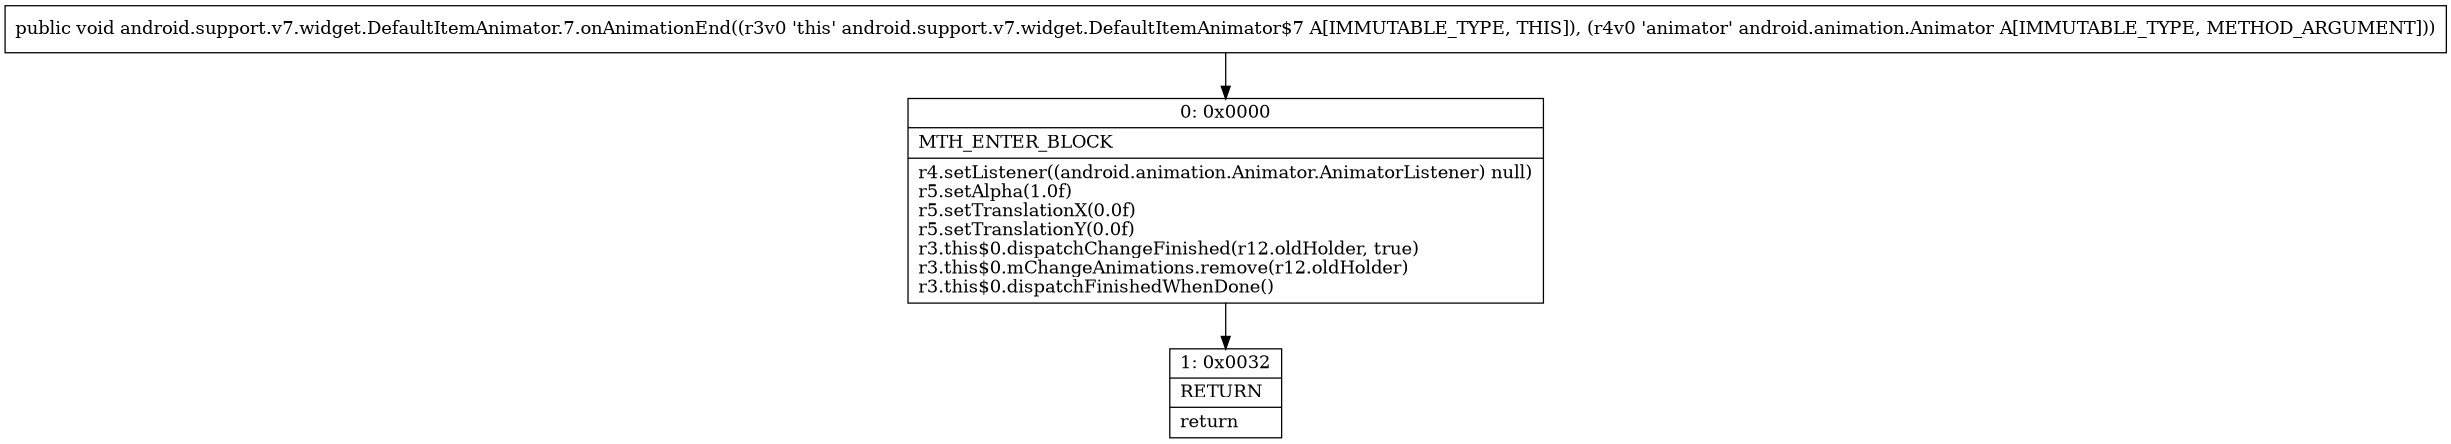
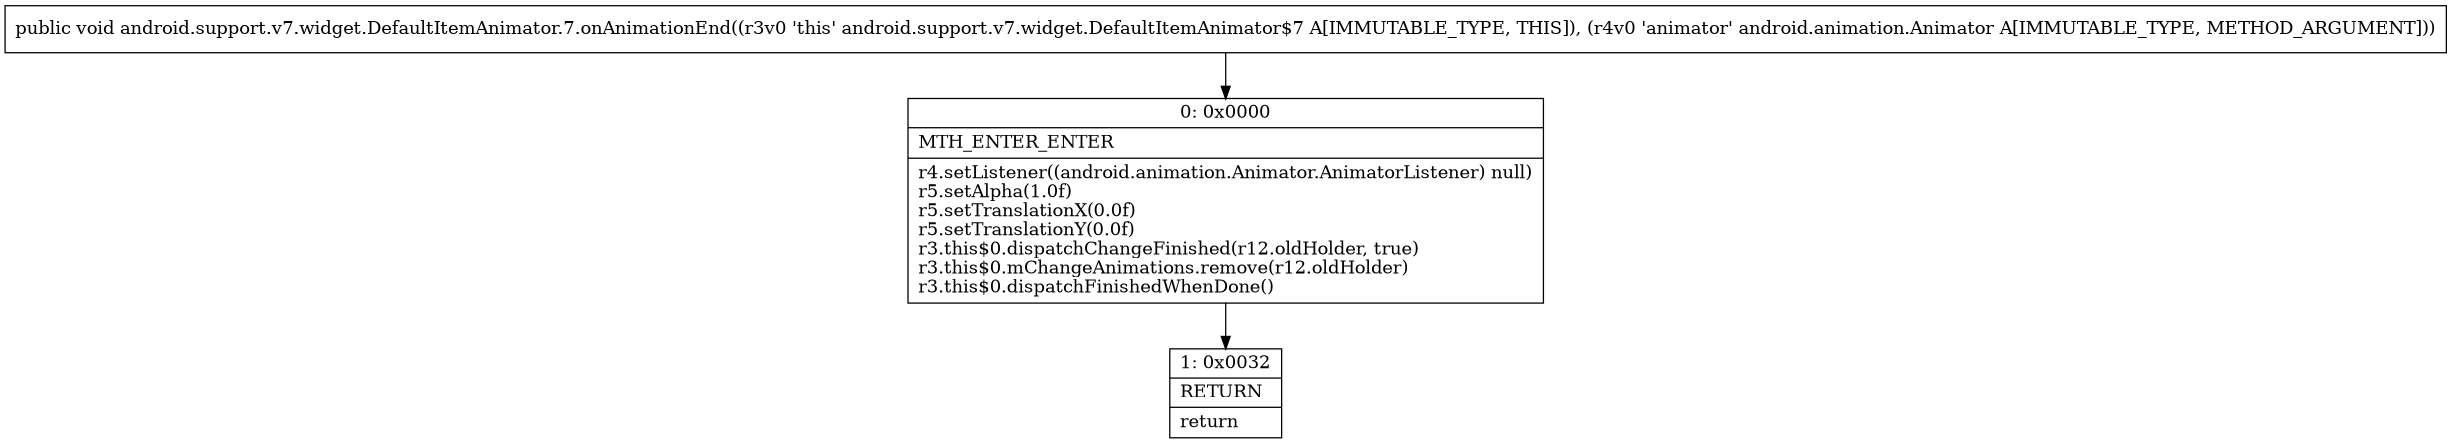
node "0: 0x0000": text "MTH_ENTER_BLOCK" -> "MTH_ENTER_ENTER"
